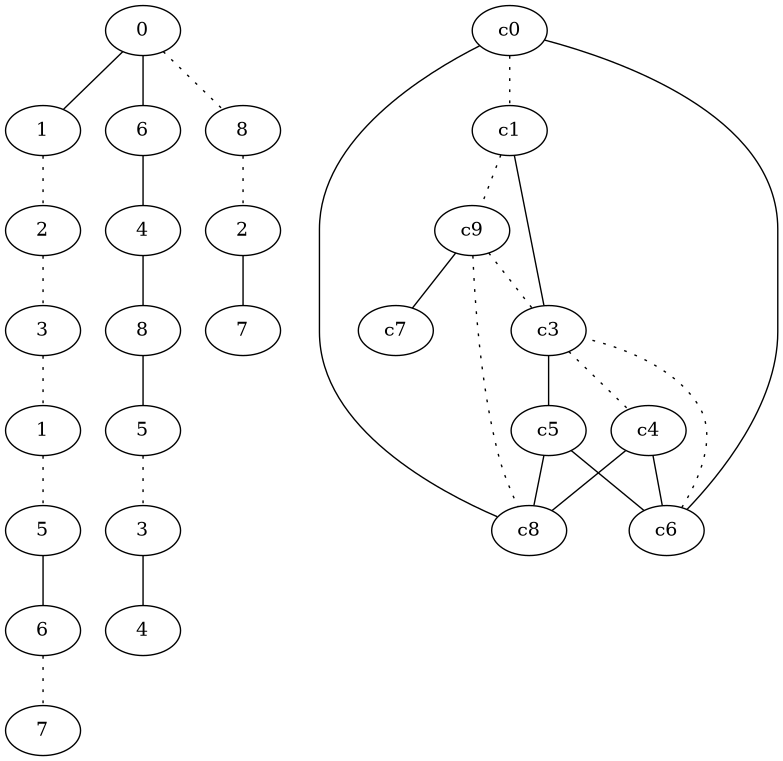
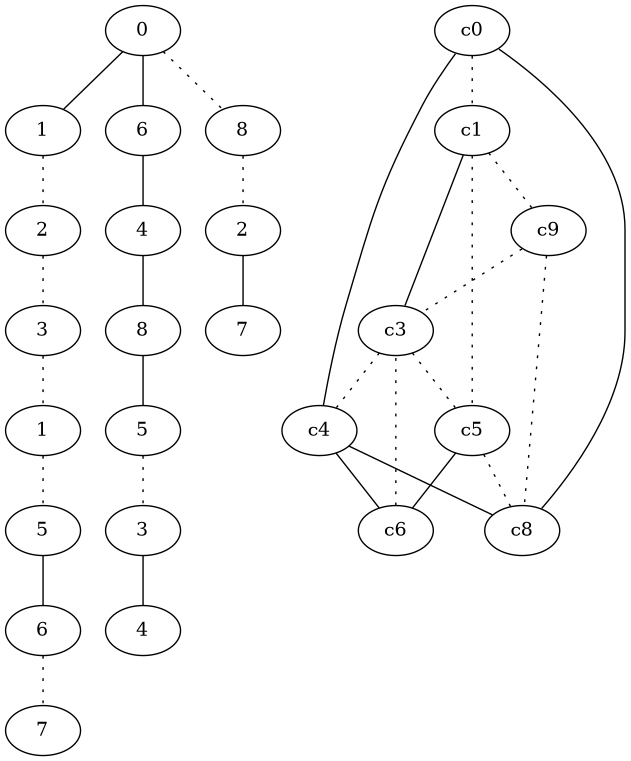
edge "c0" -- "c6": now "c0" -- "c4"
edge "c1" -- "c5": added
node "c7": removed
edge "c3" -- "c5": style solid -> dotted
edge "c5" -- "c8": style solid -> dotted
